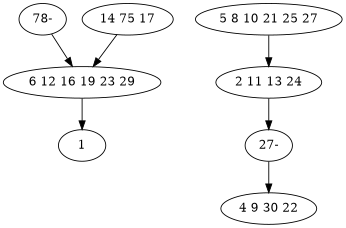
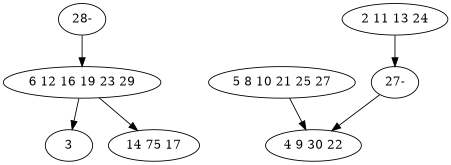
node "78-": label "78-" -> "28-"
edge "14 75 17" -> "6 12 16 19 23 29": reversed
edge "5 8 10 21 25 27" -> "2 11 13 24": now "5 8 10 21 25 27" -> "4 9 30 22"
node "1": label "1" -> "3"
